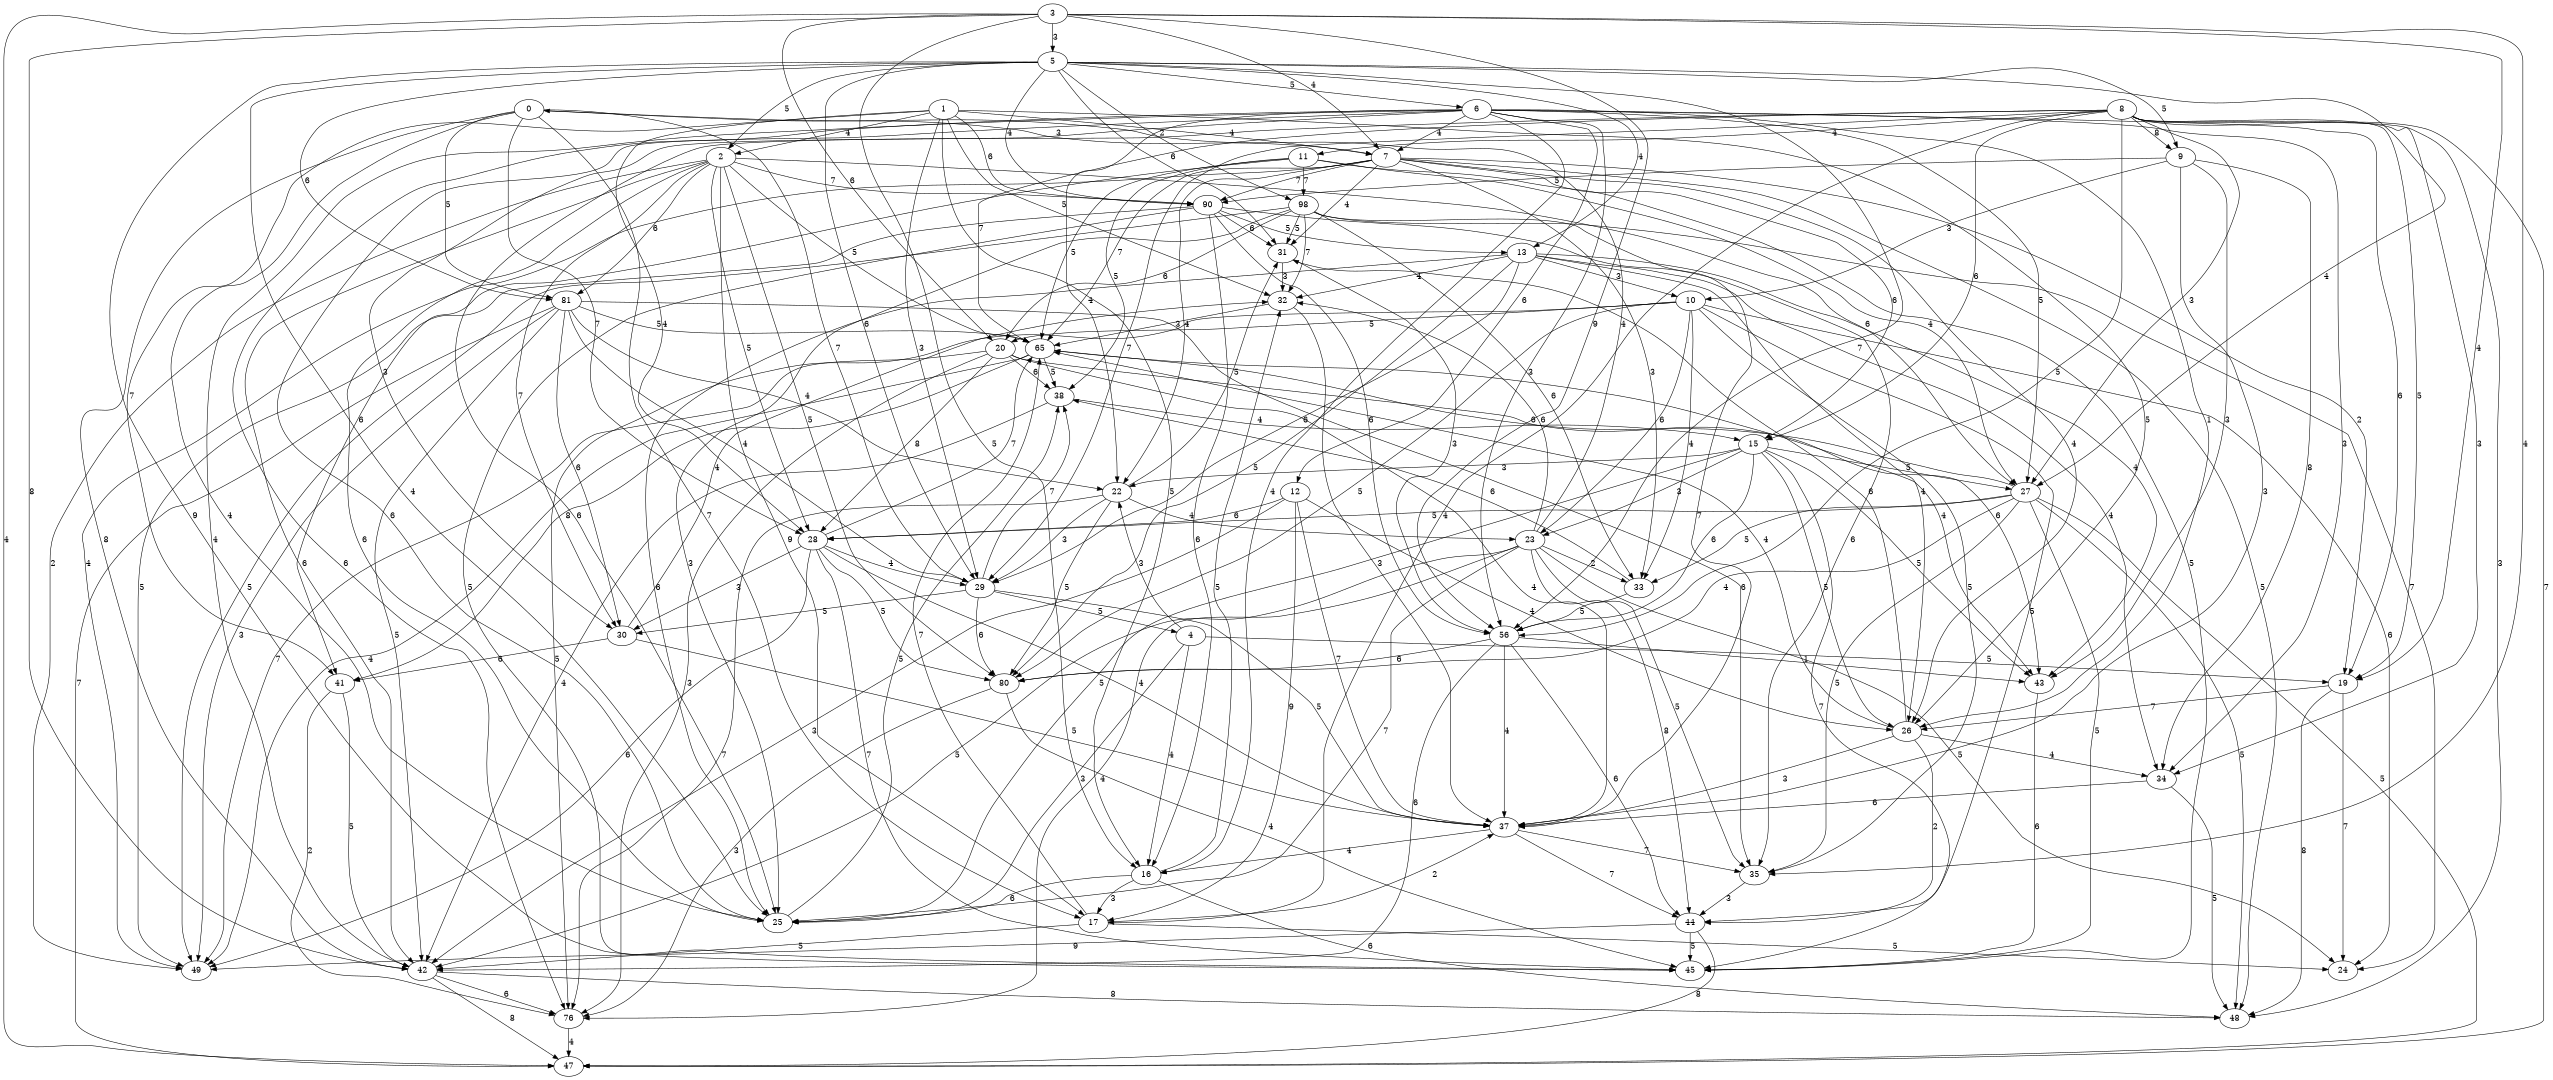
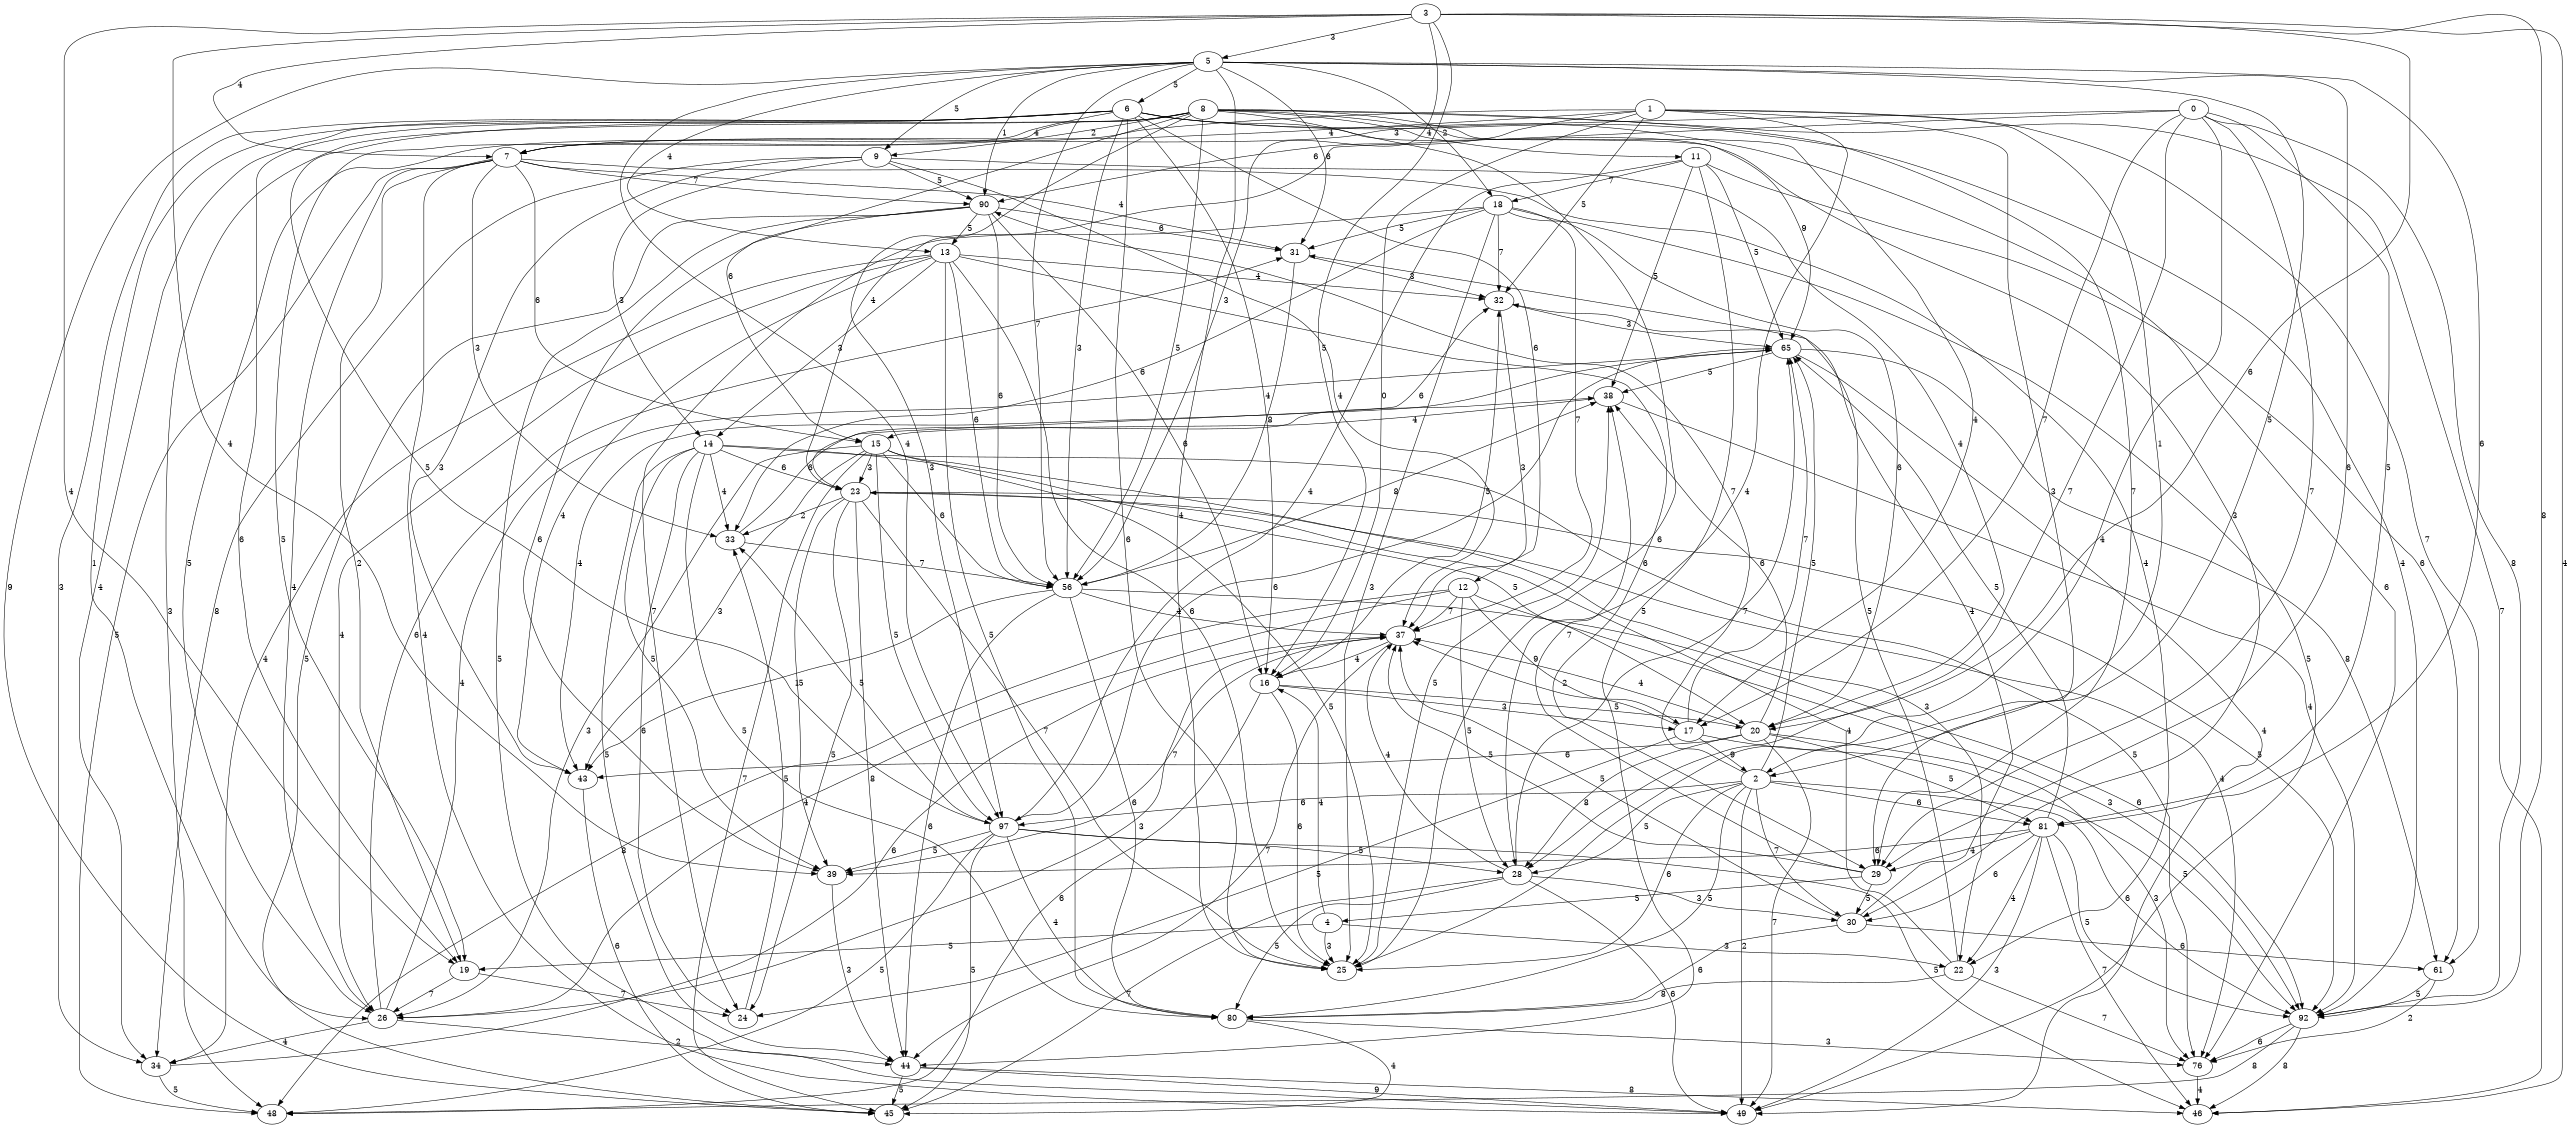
edge "1" -> "2": label "4" -> "1"
edge "5" -> "90": label "4" -> "1"
edge "8" -> "9": label "8" -> "2"
edge "23" -> "0": reversed
edge "6" -> "22": removed, label "4"
edge "7" -> "65": removed, label "7"
edge "9" -> "20": added, label "4"
node "98": label "98" -> "18"
edge "8" -> "65": label "7" -> "9"
node "10": label "10" -> "14"
edge "3" -> "56": label "9" -> "3"
edge "13" -> "56": added, label "6"
edge "31" -> "56": label "3" -> "8"
edge "8" -> "34": label "3" -> "4"
edge "1" -> "16": label "5" -> "0"
node "27": label "27" -> "97"
edge "9" -> "37": label "3" -> "4"
edge "11" -> "45": now "11" -> "44"
edge "56" -> "38": added, label "8"
edge "12" -> "28": label "6" -> "5"
edge "22" -> "29": removed, label "3"
edge "15" -> "43": label "5" -> "3"
edge "28" -> "29": removed, label "4"
edge "22" -> "80": label "5" -> "8"
edge "15" -> "26": label "5" -> "3"
edge "2" -> "17": reversed
edge "33" -> "56": label "5" -> "7"
edge "29" -> "80": now "30" -> "80"
node "41": label "41" -> "61"
edge "16" -> "20": added, label "5"
edge "20" -> "81": added, label "5"
edge "24" -> "33": added, label "5"
edge "19" -> "48": now "12" -> "48"
node "35": label "35" -> "39"
node "42": label "42" -> "92"
node "47": label "47" -> "46"
